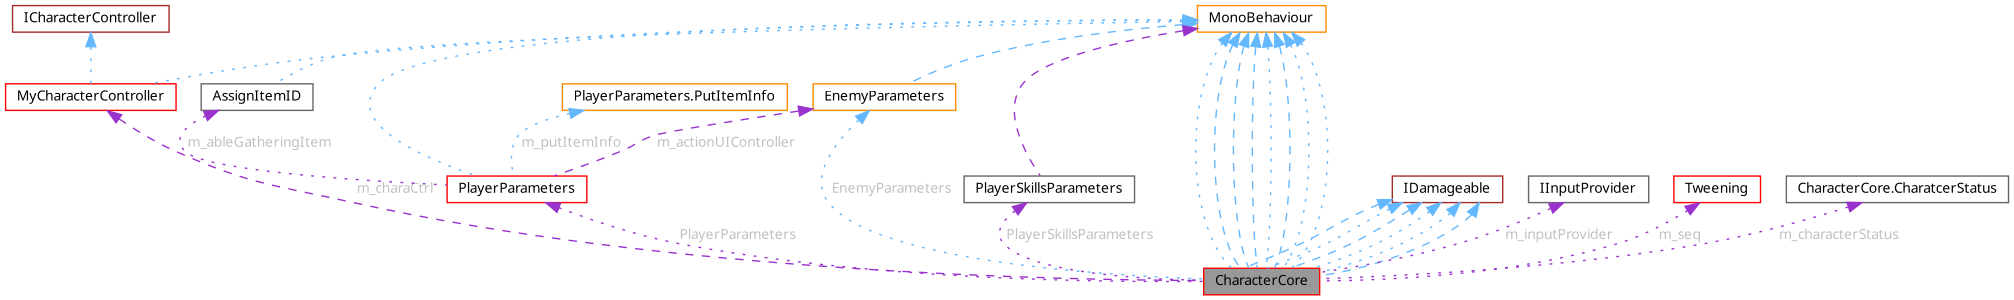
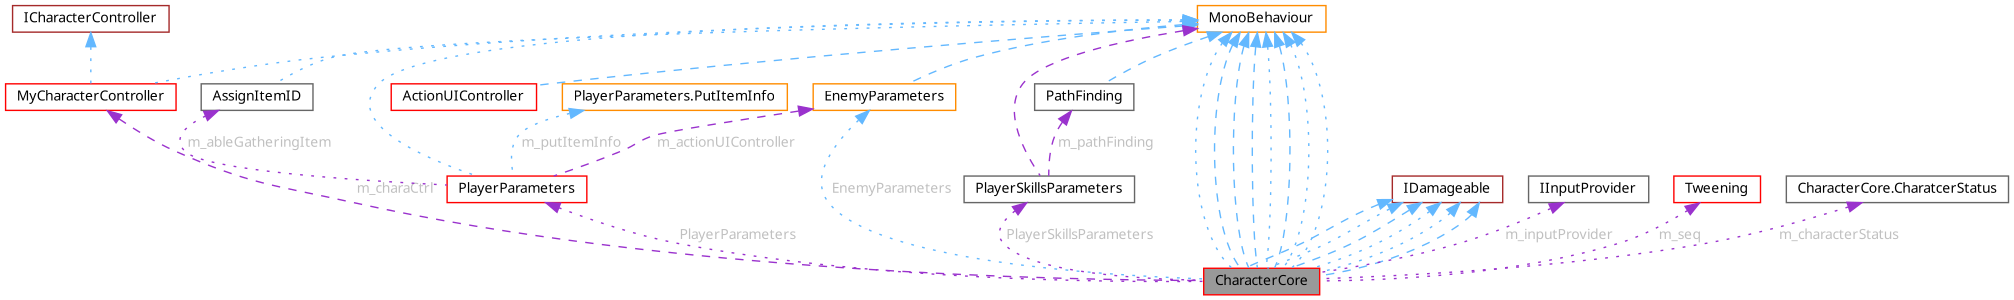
node "ActionUIController": added
node "PathFinding": added
